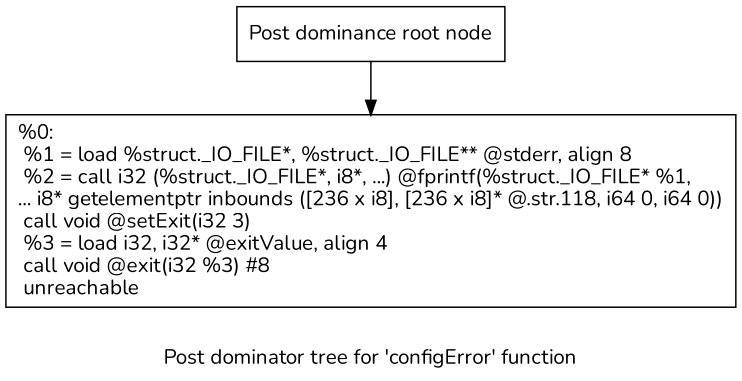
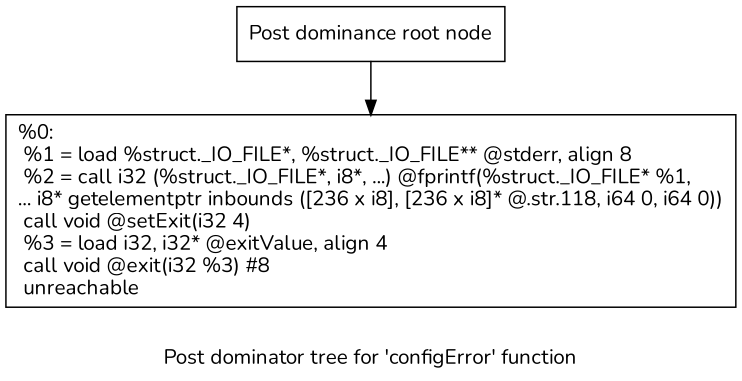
node "%0:": text "call void @setExit(i32 3)" -> "call void @setExit(i32 4)"
